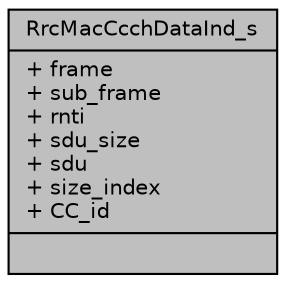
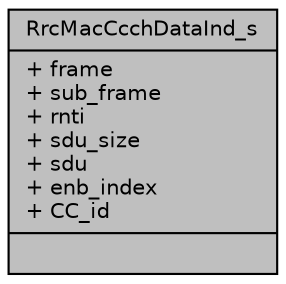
node "RrcMacCcchDataInd_s": text "+ size_index" -> "+ enb_index"
